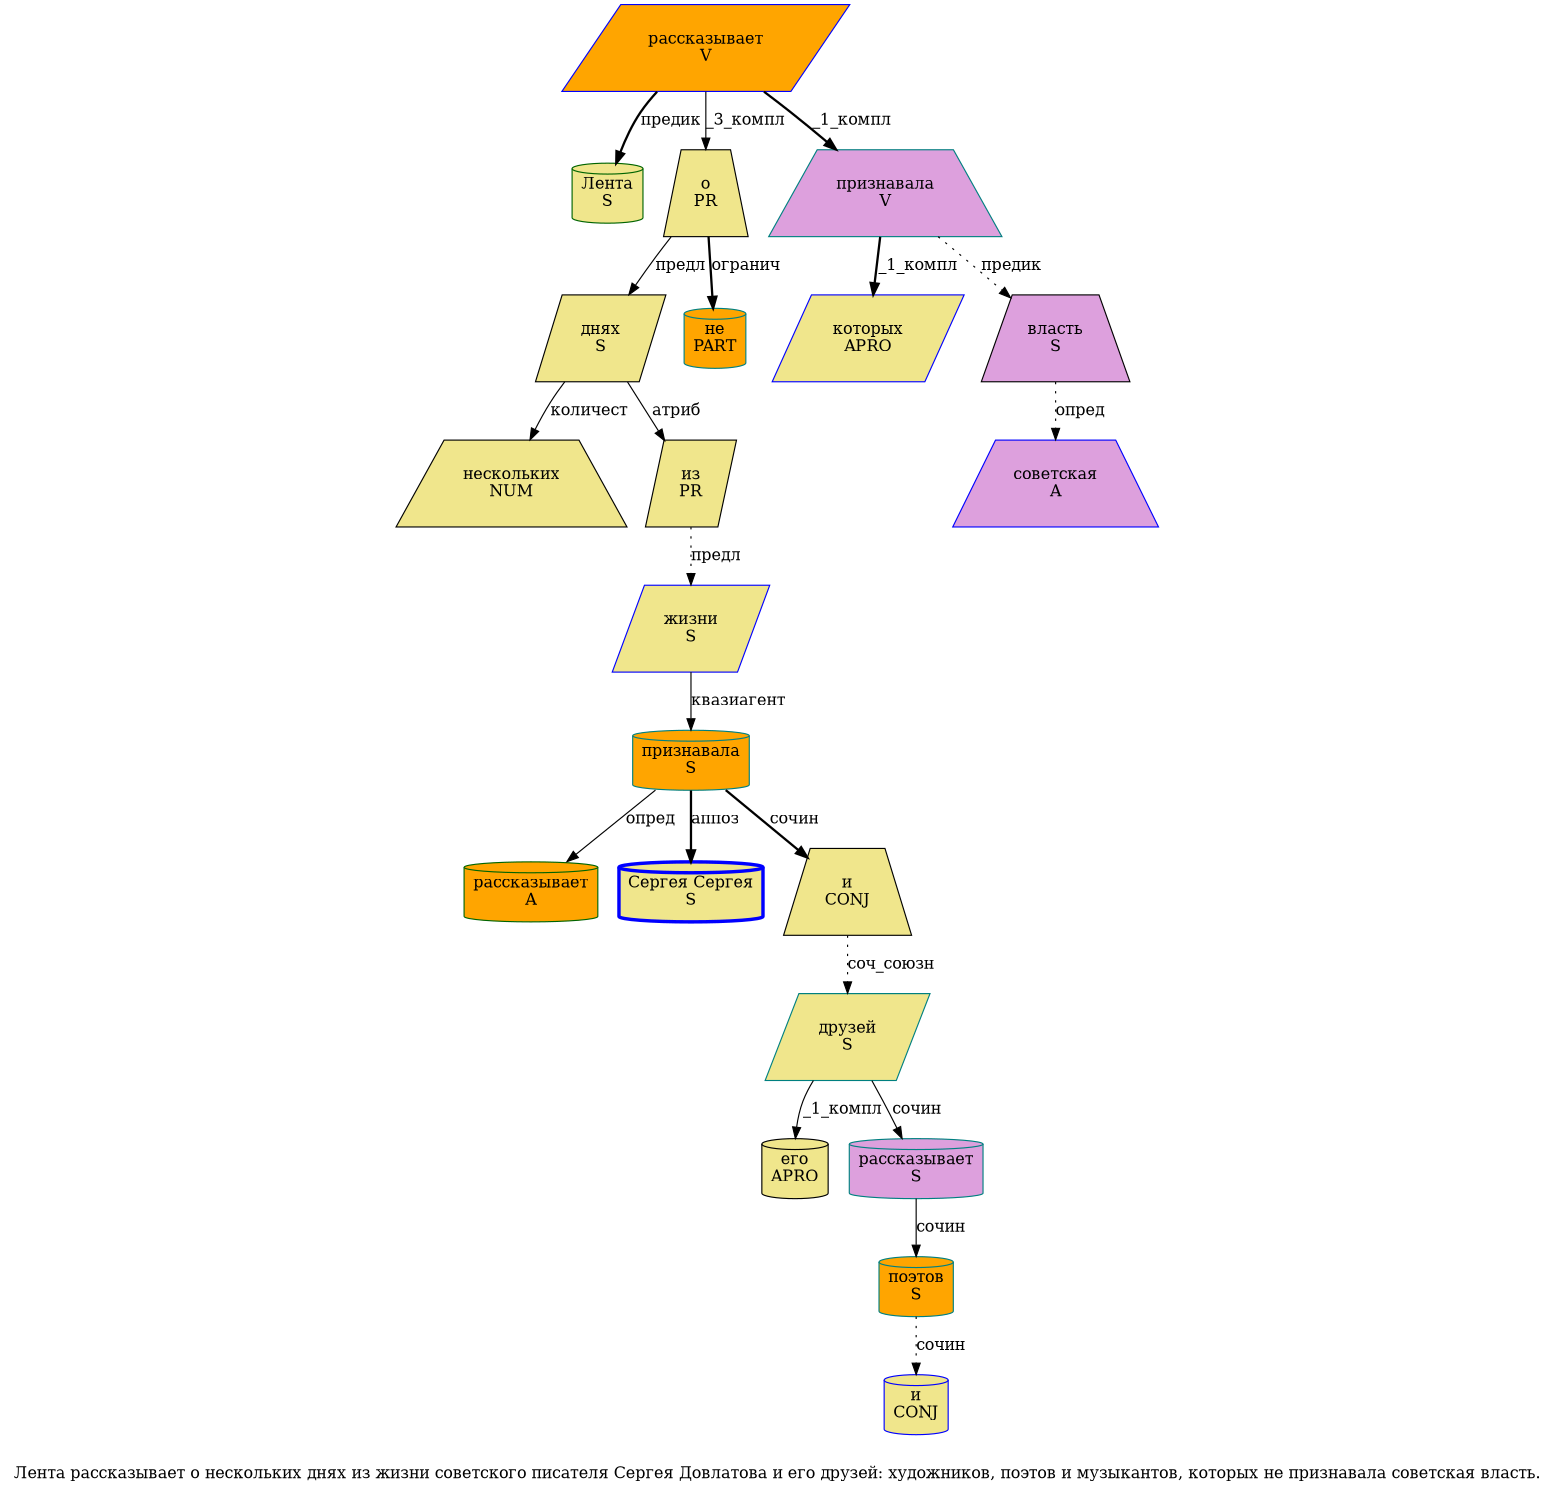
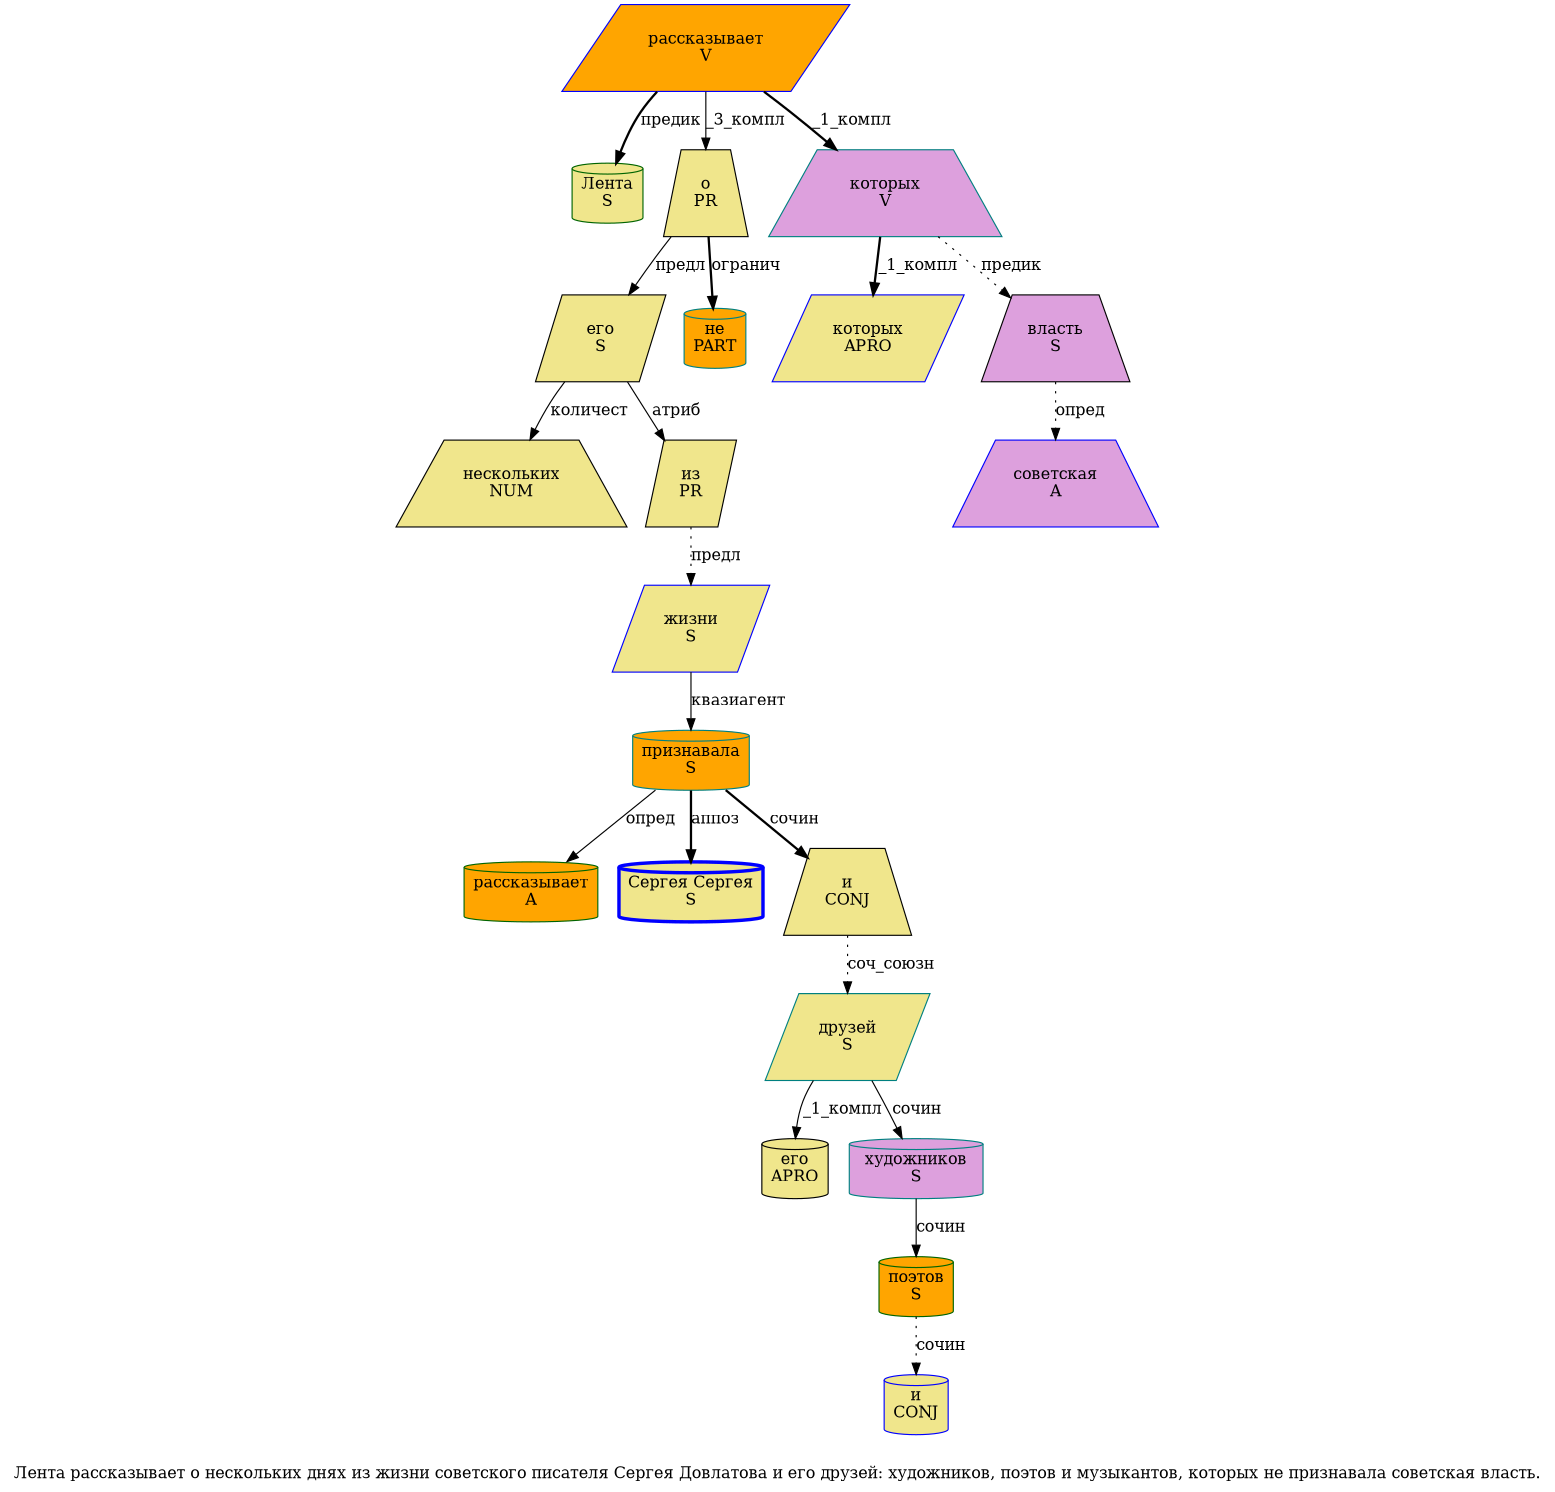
node "признавала V": label "признавала V" -> "которых V"
node "днях S": label "днях S" -> "его S"
node "рассказывает S": label "рассказывает S" -> "художников S"
node "поэтов S": color teal -> darkgreen
